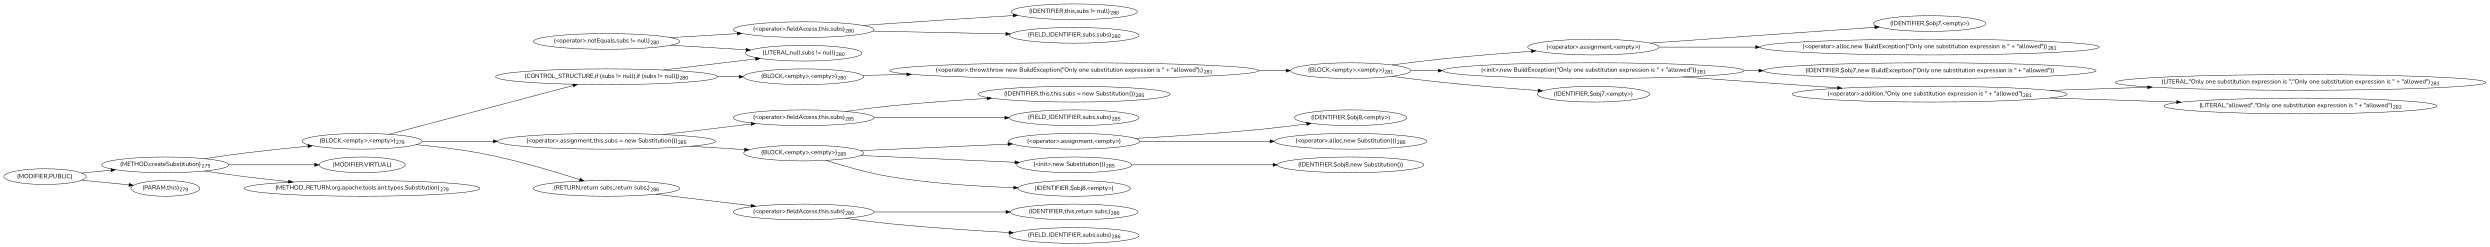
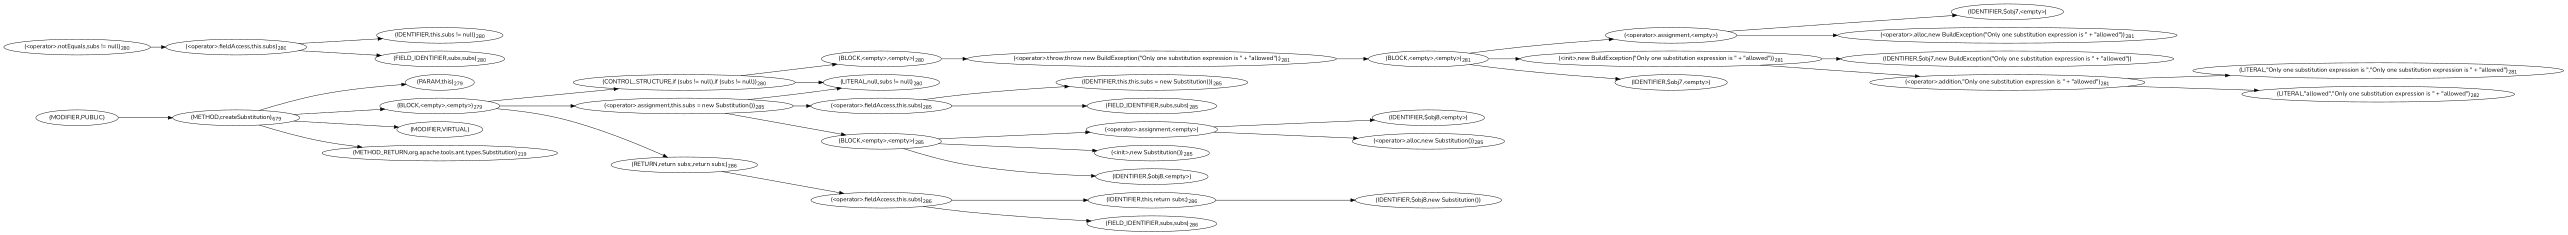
edge "(<operator>.notEquals,subs != null)" -> "(LITERAL,null,subs != null)": now "(<operator>.assignment,this.subs = new Substitution())" -> "(LITERAL,null,subs != null)"
node "(METHOD,createSubstitution)": text "279" -> "679"
edge "(<init>,new Substitution())" -> "(IDENTIFIER,$obj8,new Substitution())": now "(IDENTIFIER,this,return subs;)" -> "(IDENTIFIER,$obj8,new Substitution())"
edge "(MODIFIER,PUBLIC)" -> "(PARAM,this)": now "(METHOD,createSubstitution)" -> "(PARAM,this)"
node "(METHOD_RETURN,org.apache.tools.ant.types.Substitution)": text "279" -> "219"
